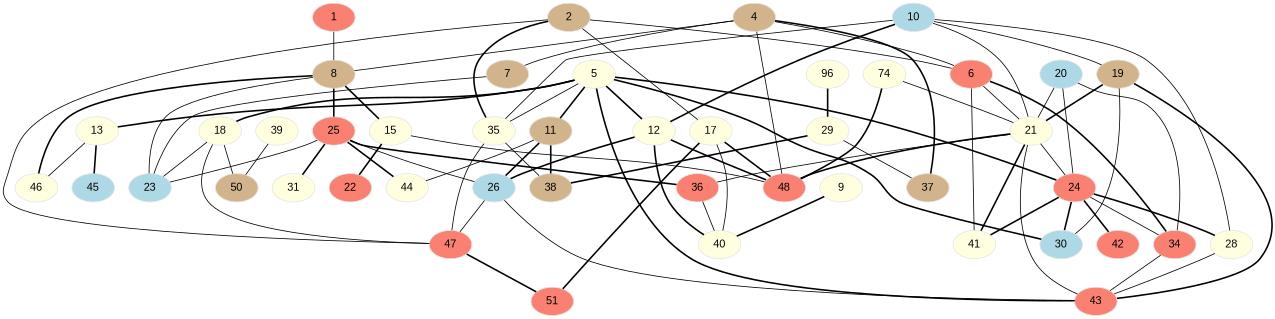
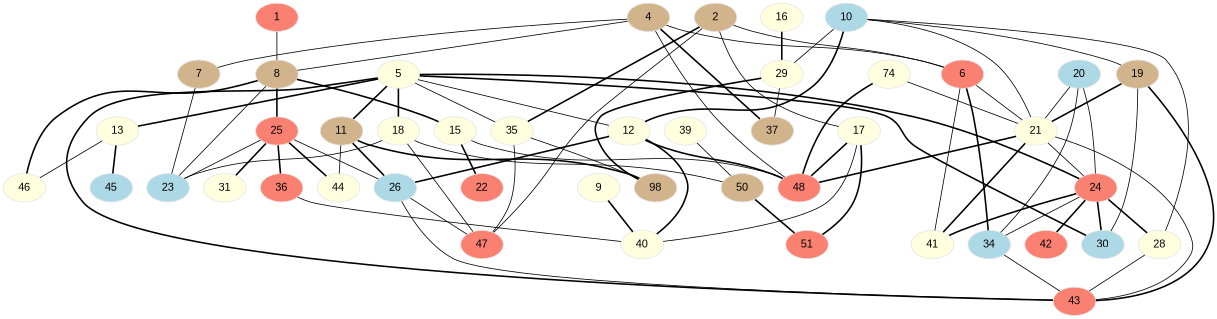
edge "10" -- "35": now "10" -- "29"
node "96": label "96" -> "16"
edge "5" -- "12": style bold -> solid
edge "21" -- "36": removed
node "38": label "38" -> "98"
node "34": fillcolor salmon -> lightblue
edge "47" -- "51": now "50" -- "51"
